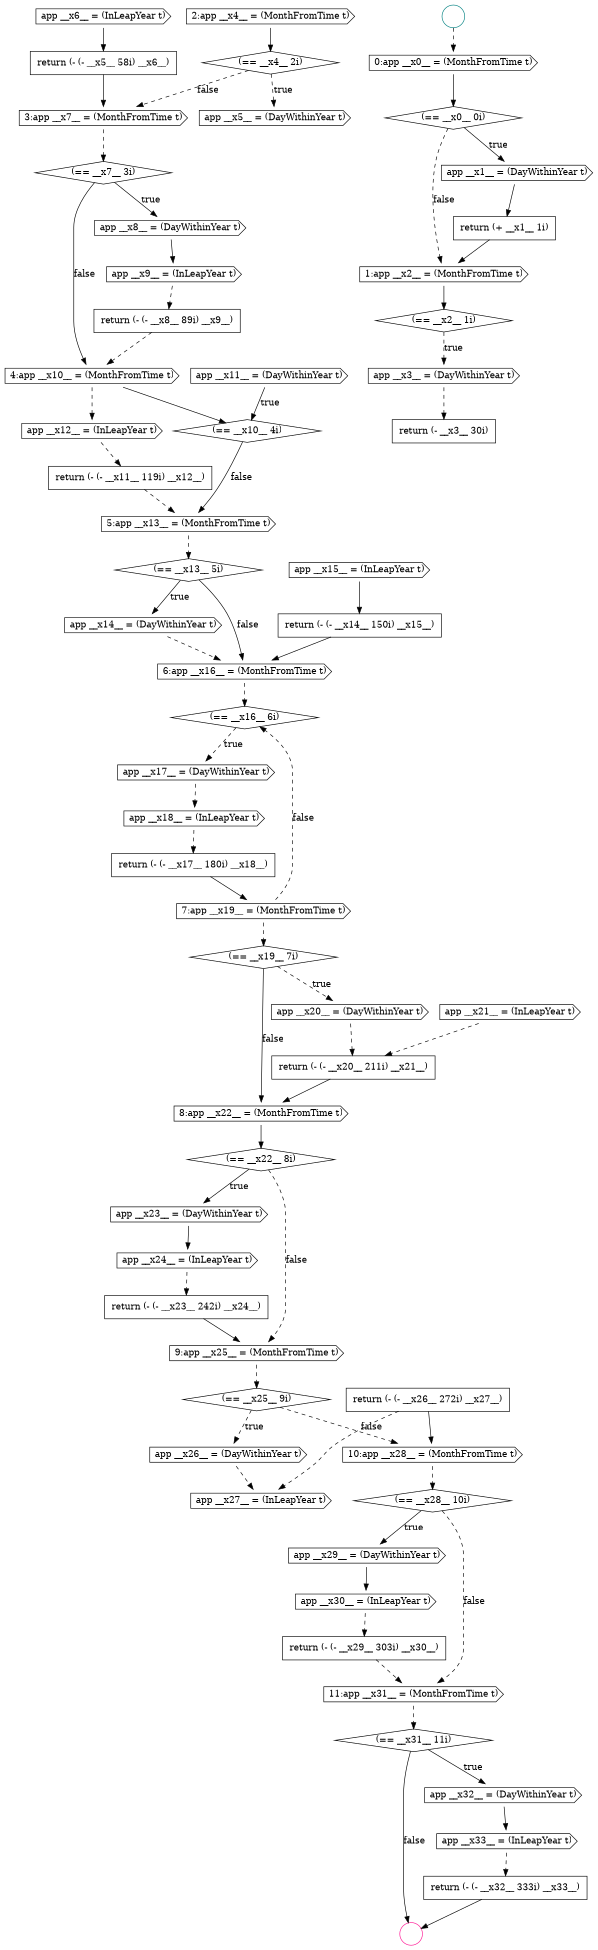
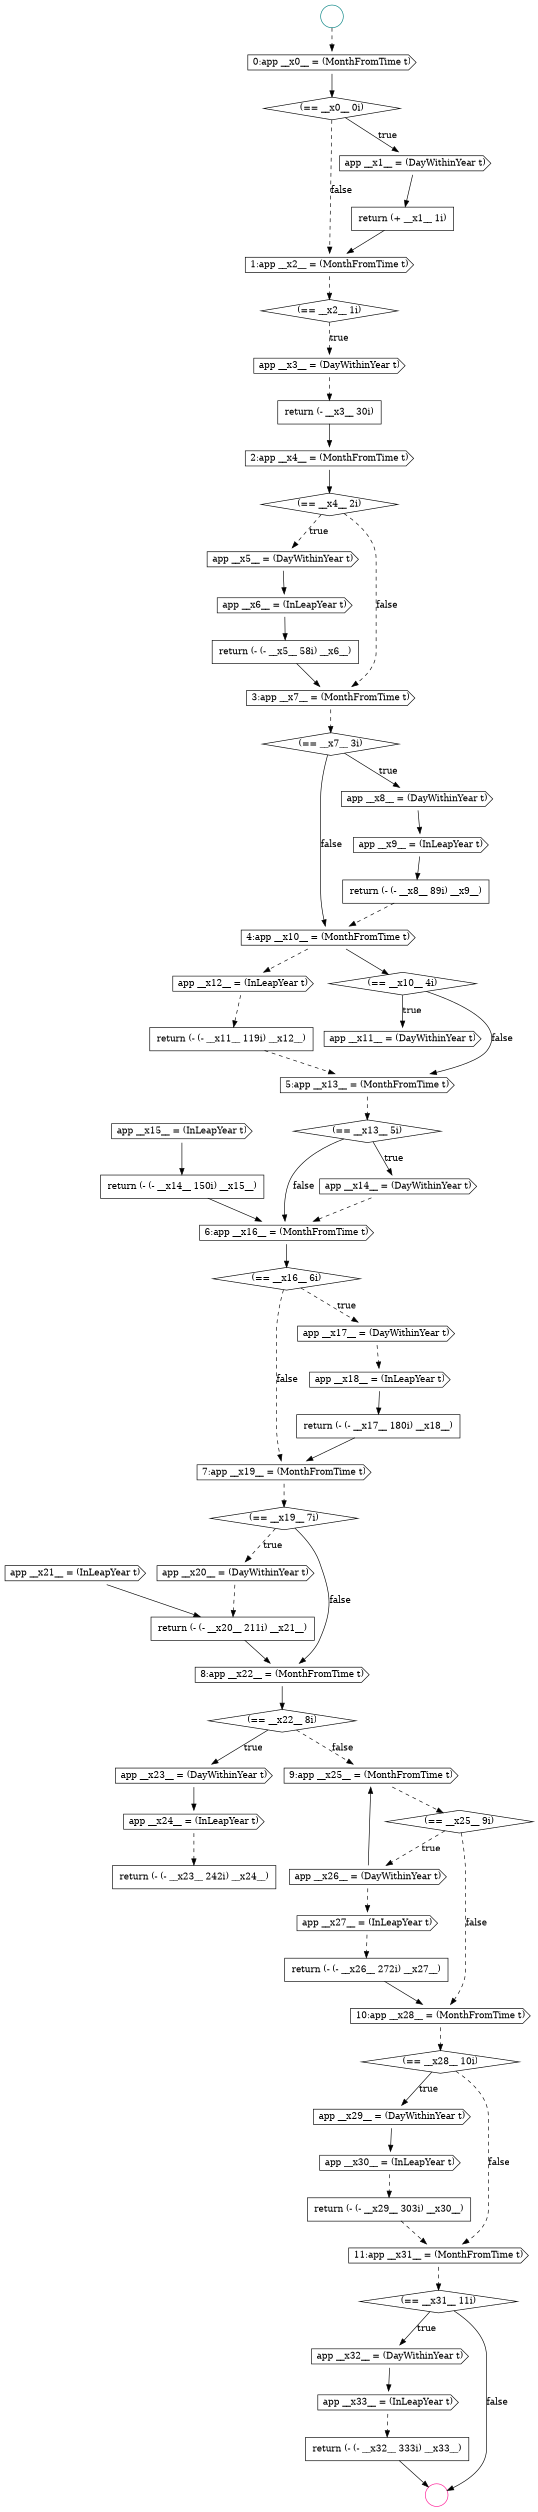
edge "app __x9__ = (InLeapYear t)" -> "return (- (- __x8__ 89i) __x9__)": style dashed -> solid
edge "1:app __x2__ = (MonthFromTime t)" -> "(== __x2__ 1i)": style solid -> dashed
edge "app __x11__ = (DayWithinYear t)" -> "(== __x10__ 4i)": reversed
edge "return (- __x3__ 30i)" -> "2:app __x4__ = (MonthFromTime t)": added
edge "app __x5__ = (DayWithinYear t)" -> "app __x6__ = (InLeapYear t)": added
edge "6:app __x16__ = (MonthFromTime t)" -> "(== __x16__ 6i)": style dashed -> solid
edge "7:app __x19__ = (MonthFromTime t)" -> "(== __x16__ 6i)": reversed
edge "app __x18__ = (InLeapYear t)" -> "return (- (- __x17__ 180i) __x18__)": style dashed -> solid
edge "app __x21__ = (InLeapYear t)" -> "return (- (- __x20__ 211i) __x21__)": style dashed -> solid
edge "return (- (- __x23__ 242i) __x24__)" -> "9:app __x25__ = (MonthFromTime t)": now "app __x26__ = (DayWithinYear t)" -> "9:app __x25__ = (MonthFromTime t)"
edge "return (- (- __x26__ 272i) __x27__)" -> "app __x27__ = (InLeapYear t)": reversed
